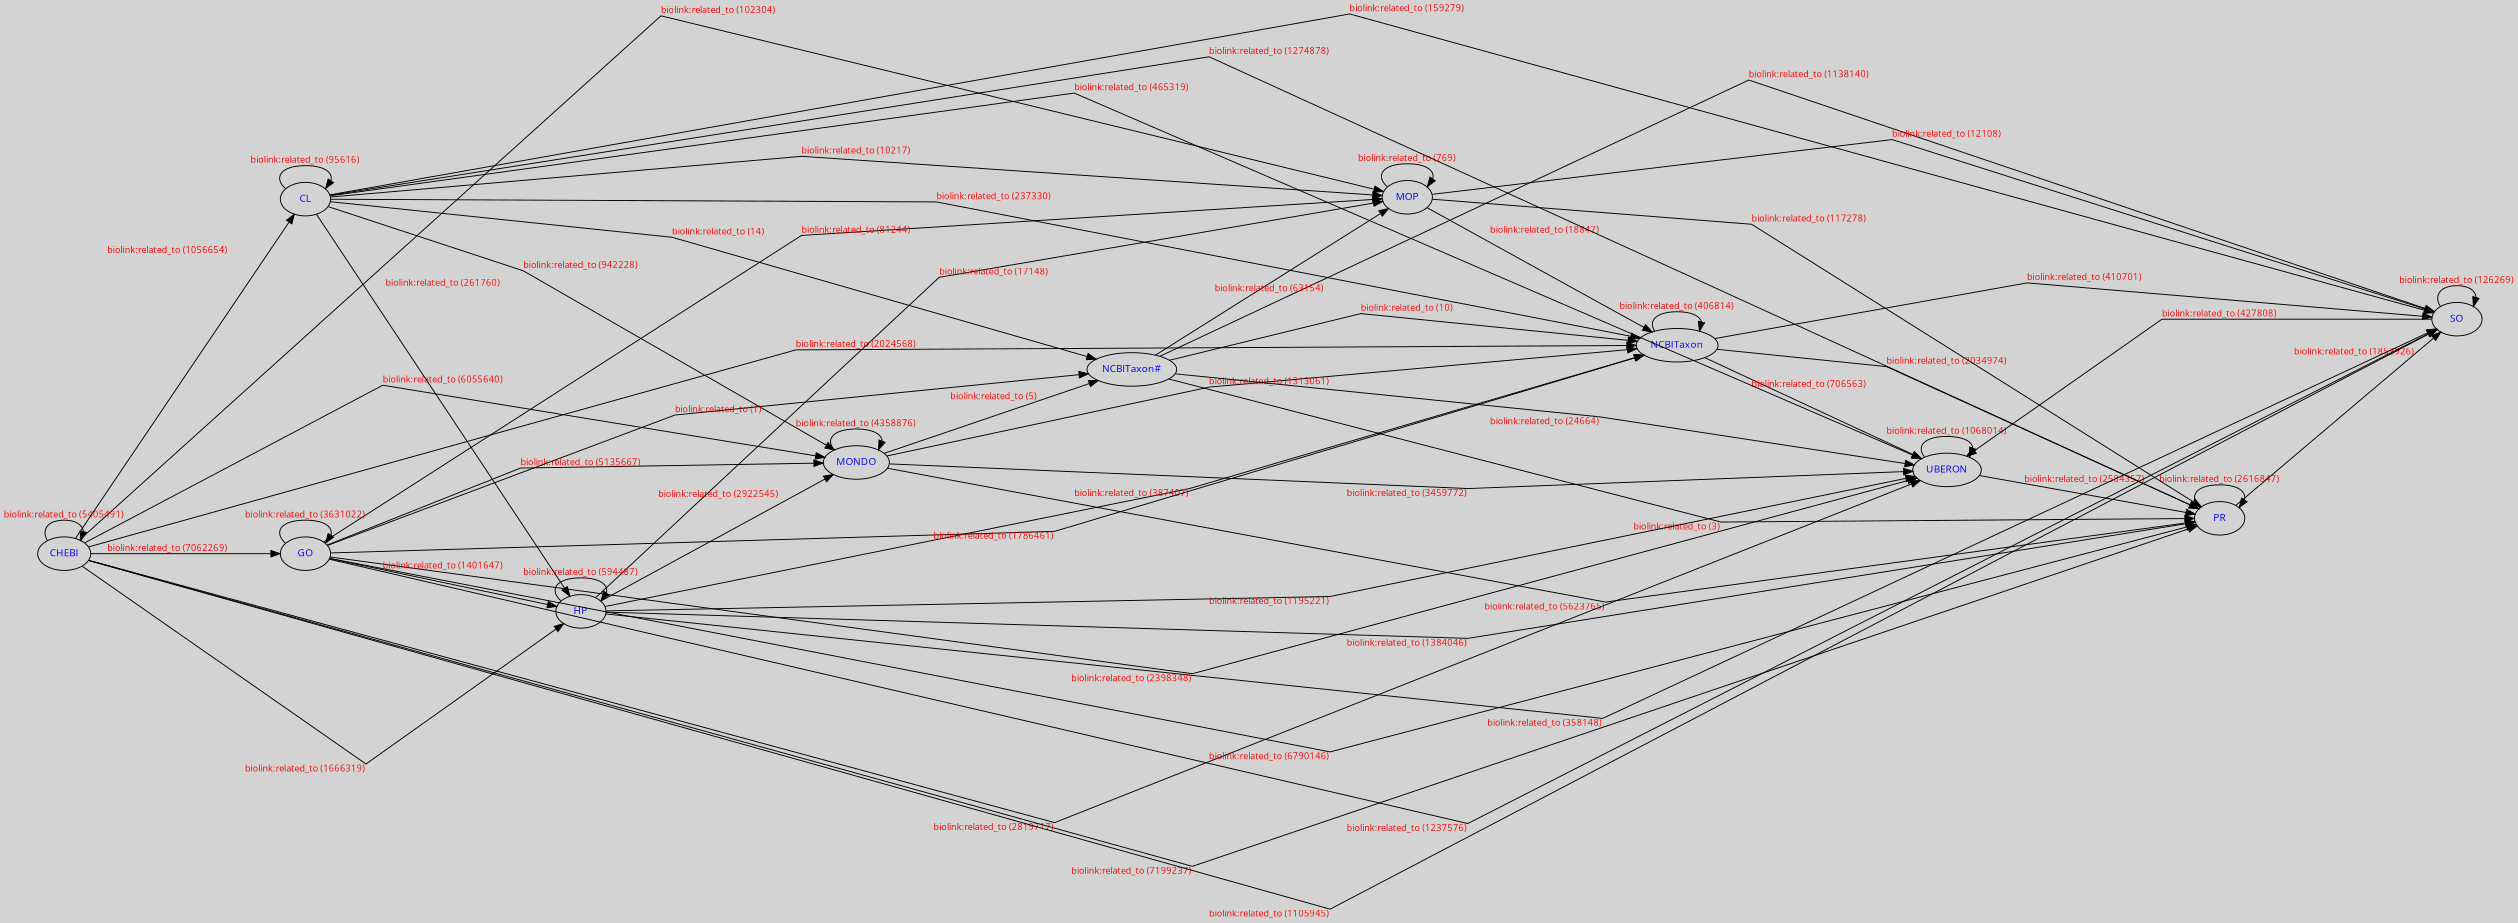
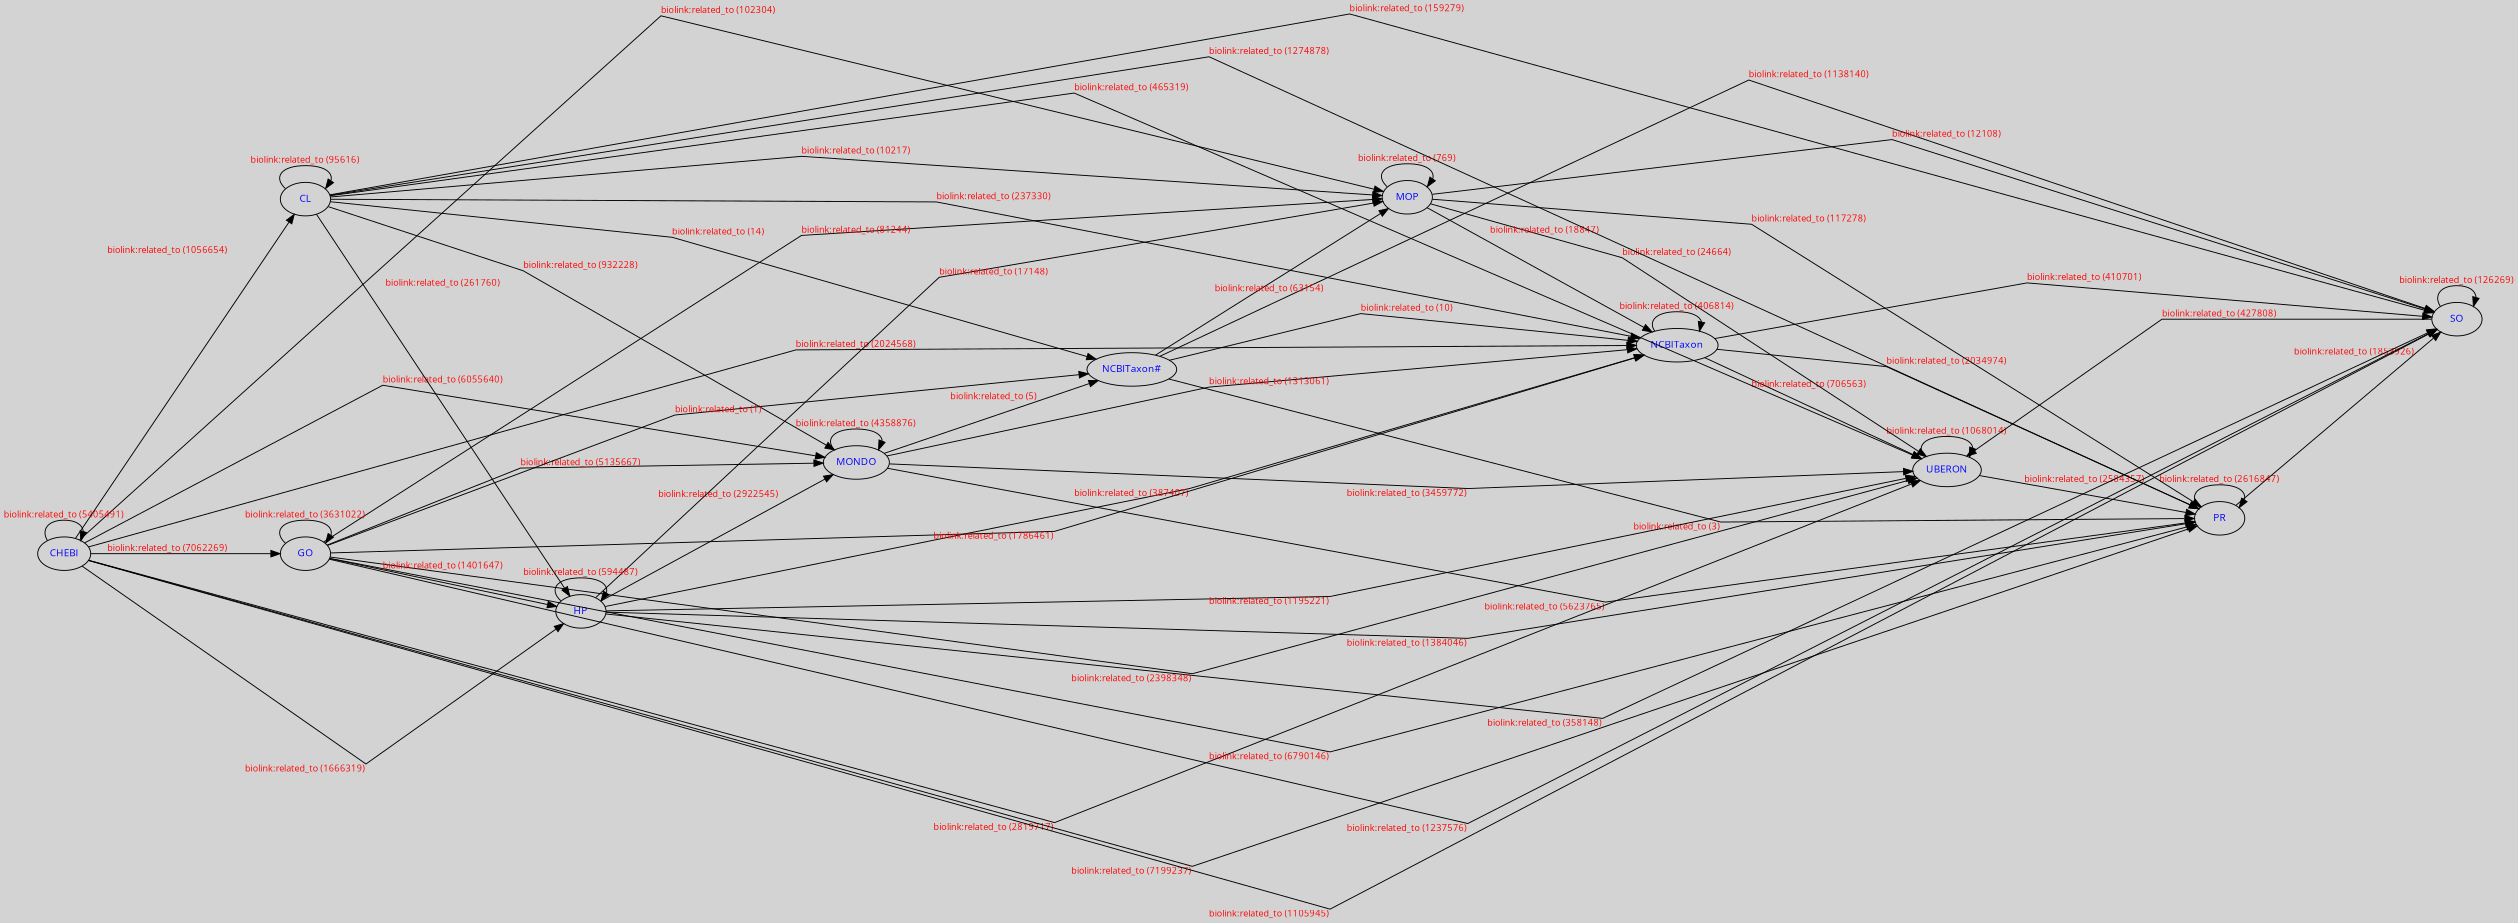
edge "CL" -> "MONDO": label "biolink:related_to (942228)" -> "biolink:related_to (932228)"
edge "NCBITaxon#" -> "UBERON": now "MOP" -> "UBERON"
